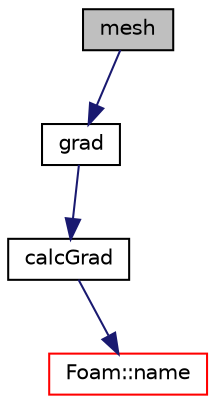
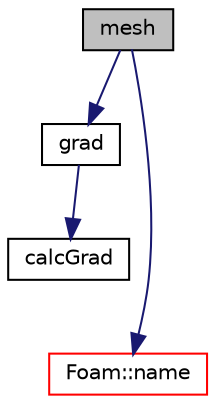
edge "calcGrad" -> "Foam::name": now "mesh" -> "Foam::name"
